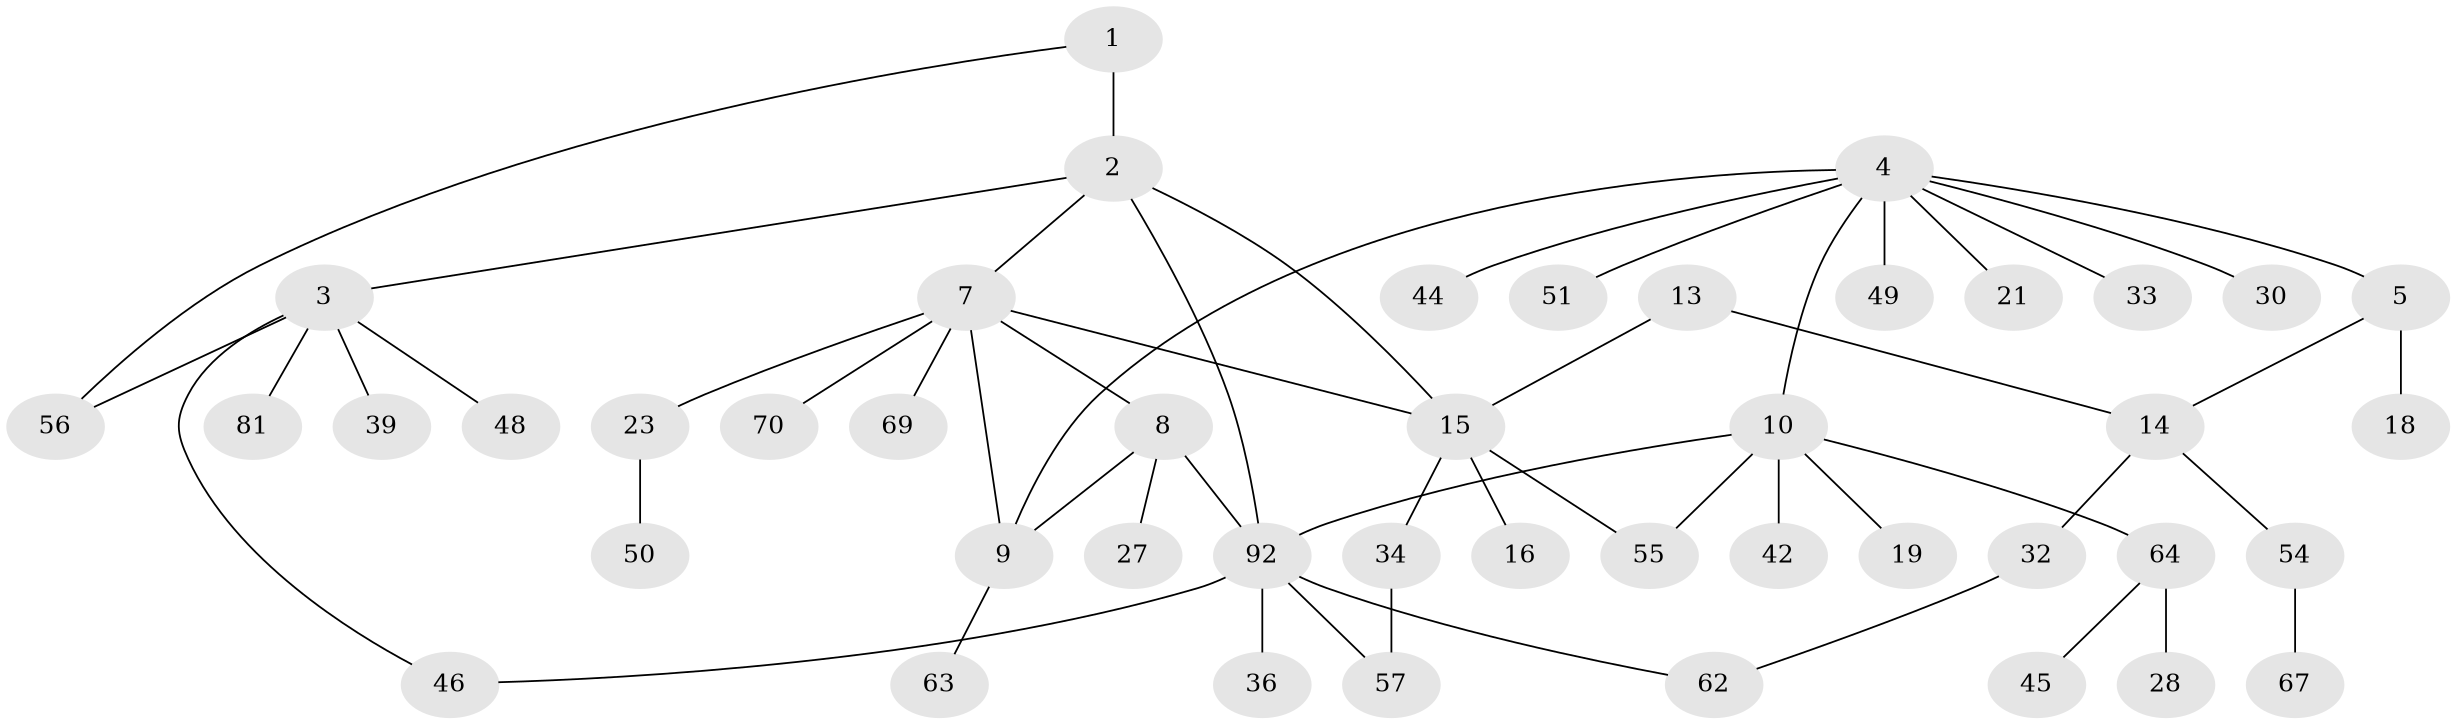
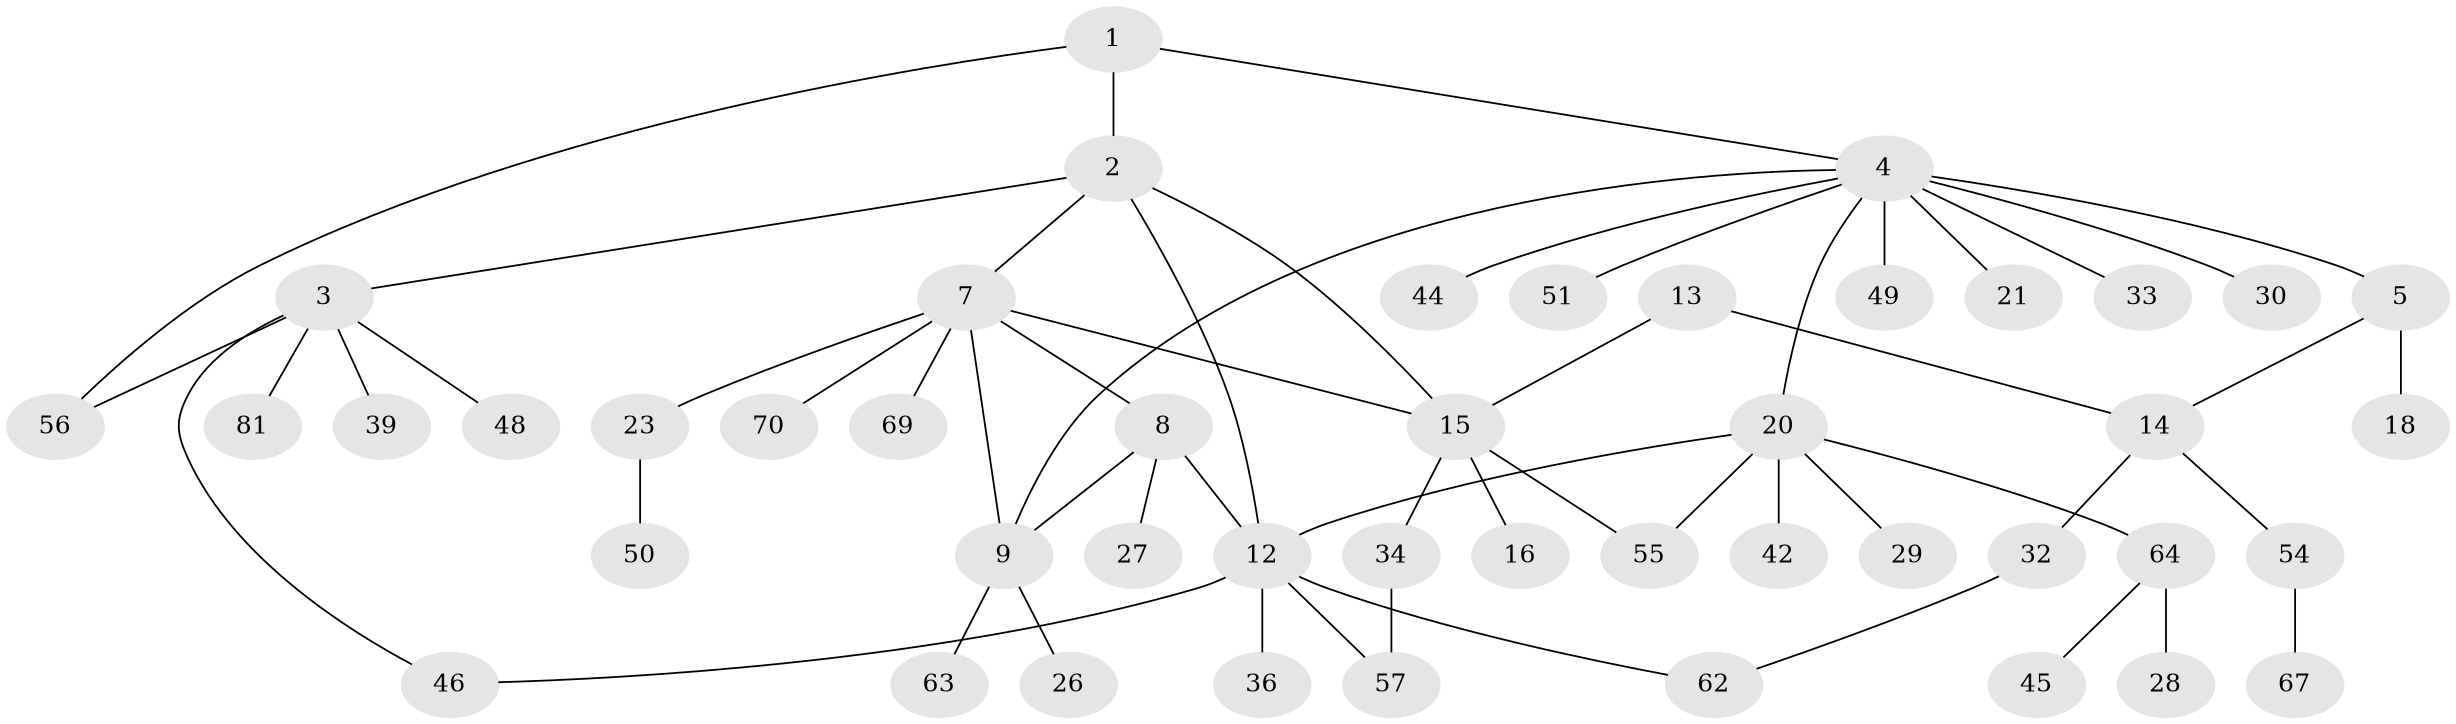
edge "1" -- "4": added
node "10": label "10" -> "20"
node "92": label "92" -> "12"
node "19": label "19" -> "29"
node "26": added
